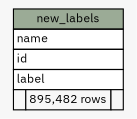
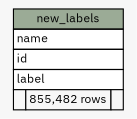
node "new_labels": text "895,482 rows" -> "855,482 rows"
